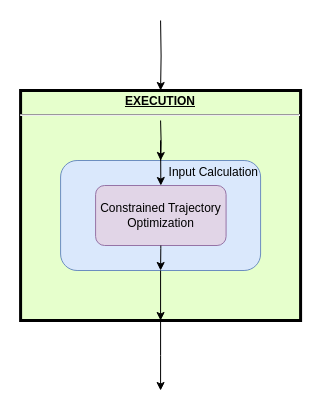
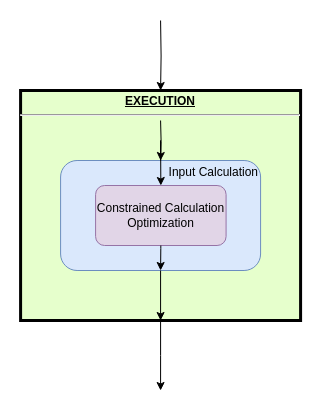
node "Constrained Trajectory Optimization": label "Constrained Trajectory Optimization" -> "Constrained Calculation Optimization"
